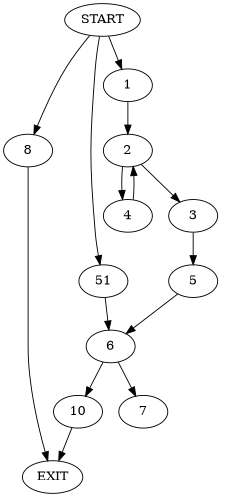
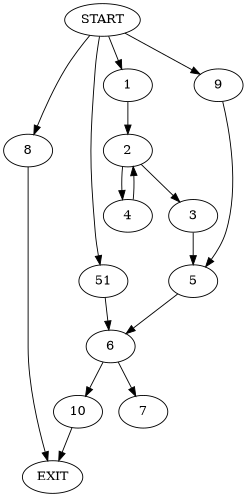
node "9": added
